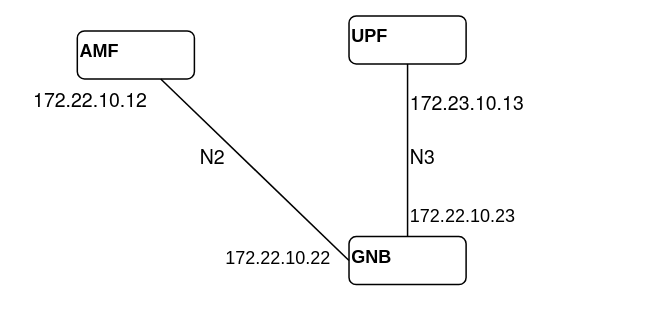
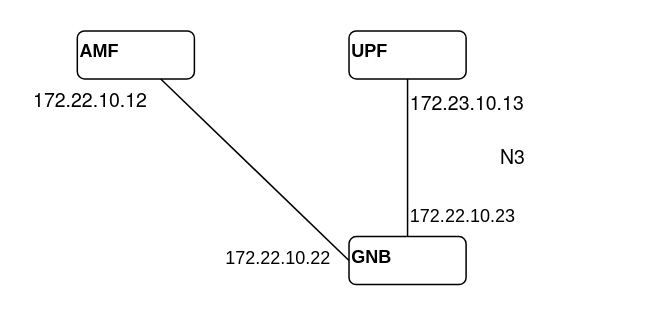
node "UPF": moved (407, 40) -> (407, 55)
node "N2": removed
node "N3": moved (437, 155) -> (527, 155)
